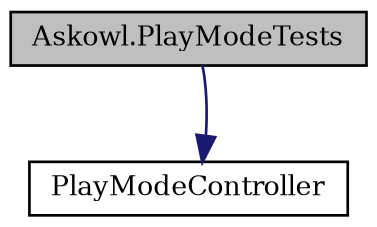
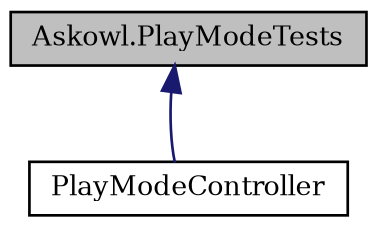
edge "Askowl.PlayModeTests" -> "PlayModeController": reversed
